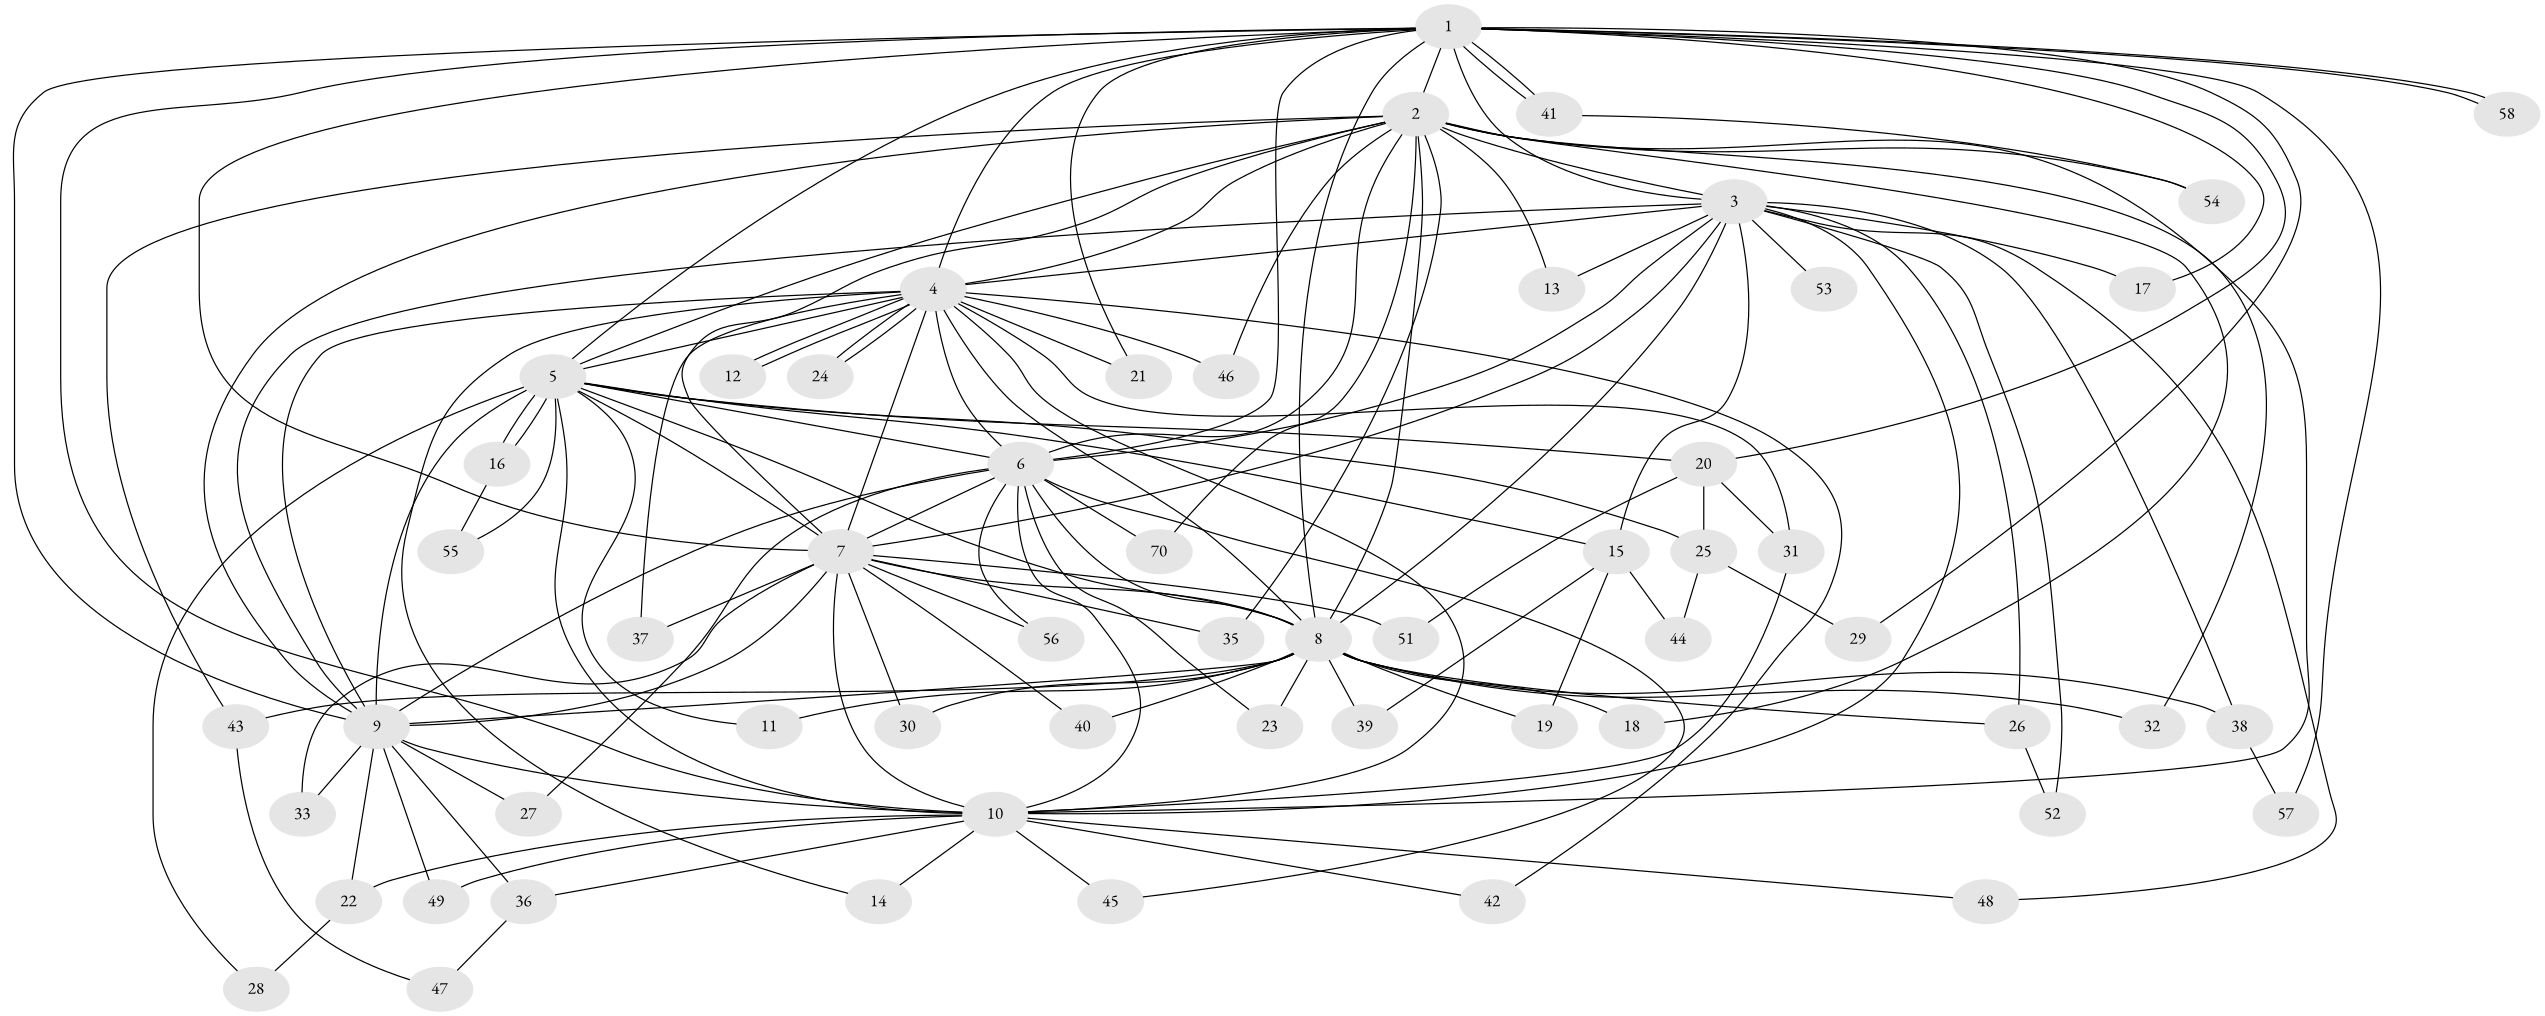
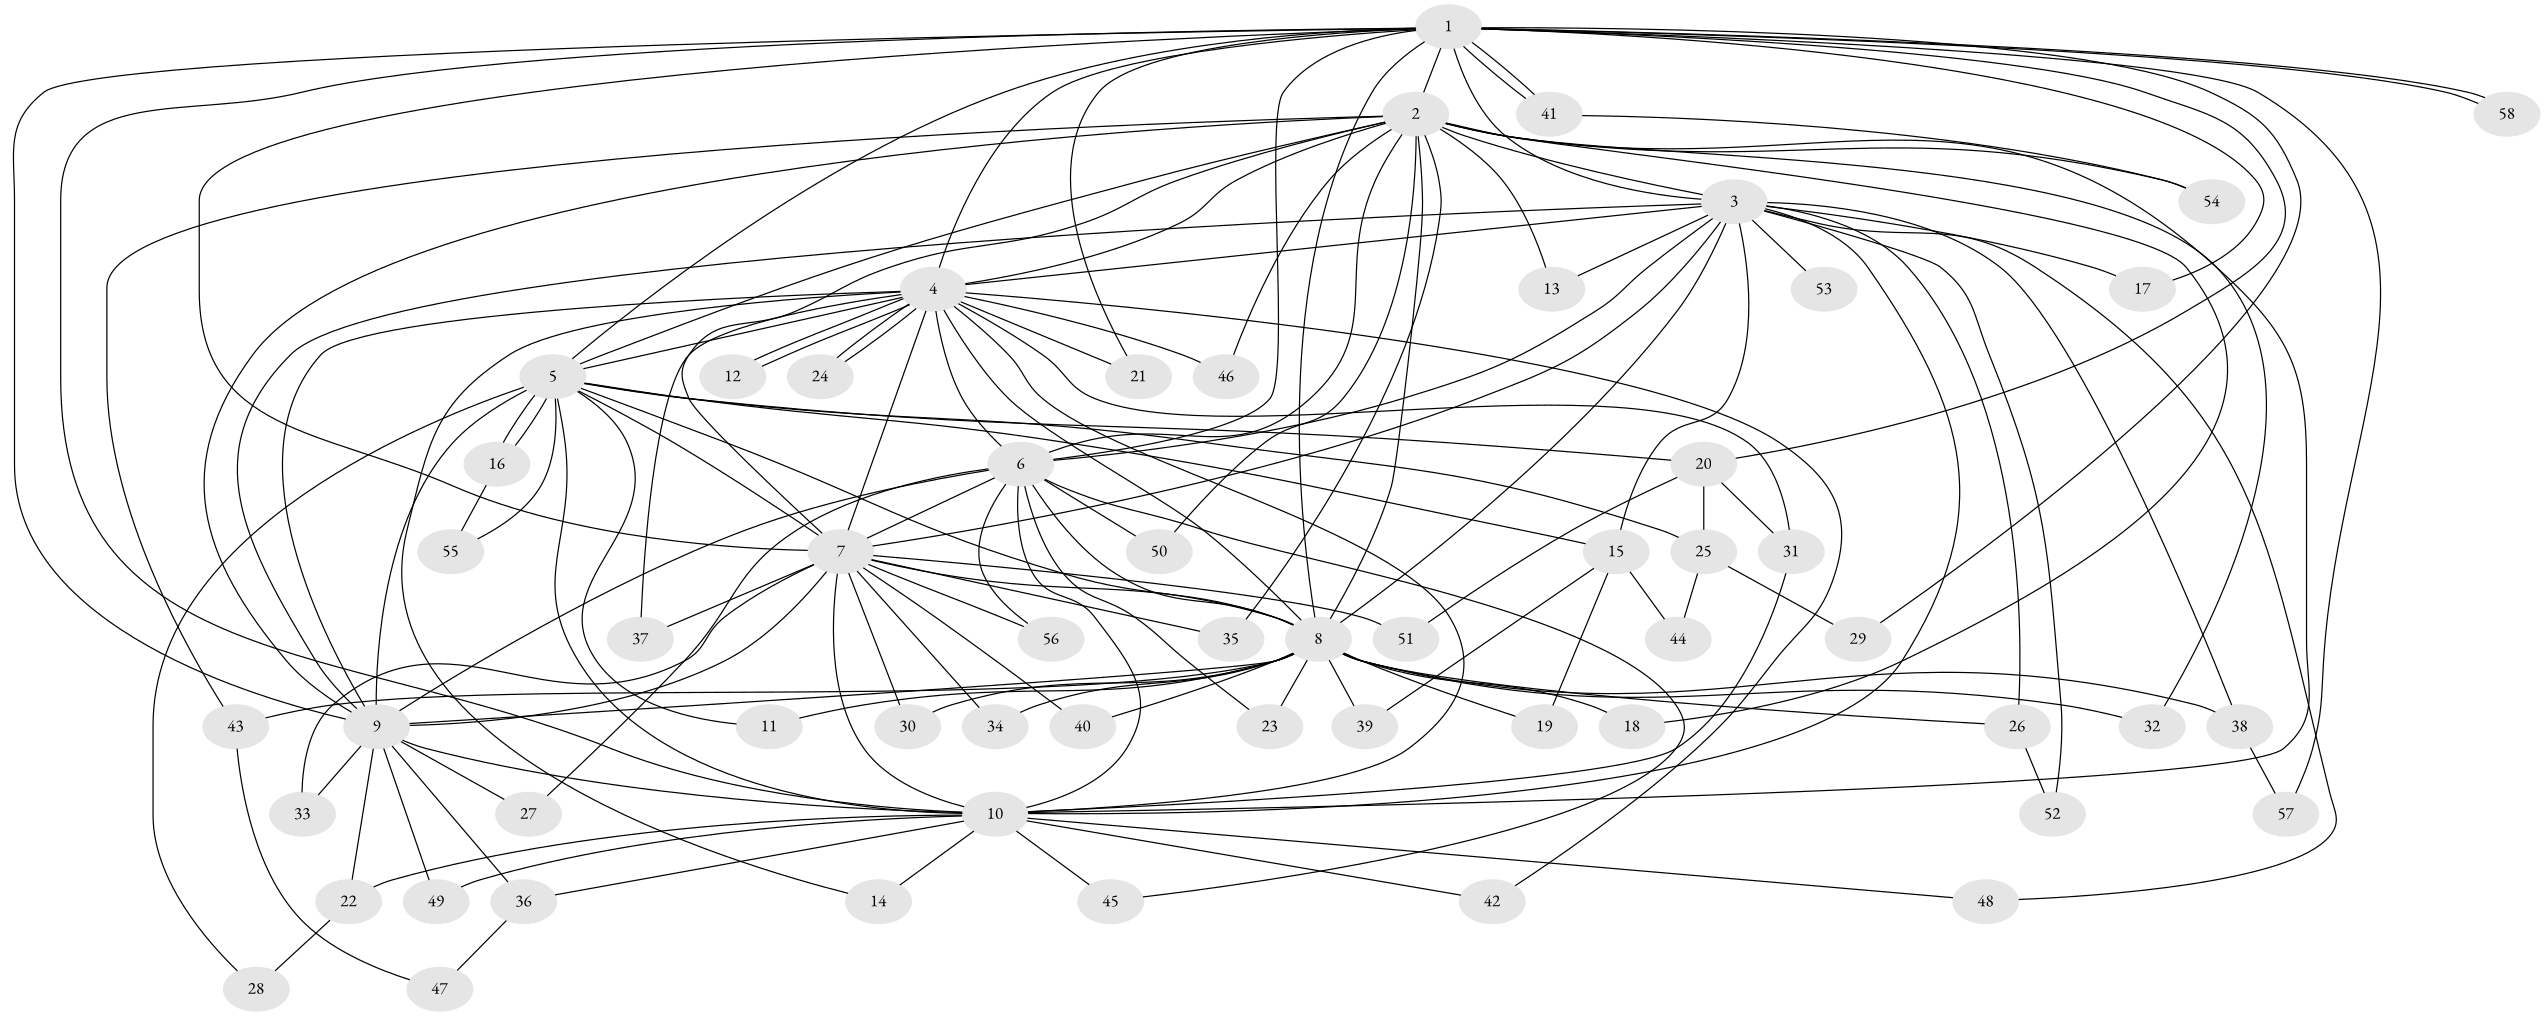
edge "5" -- "6": removed
node "70": label "70" -> "50"
node "34": added
